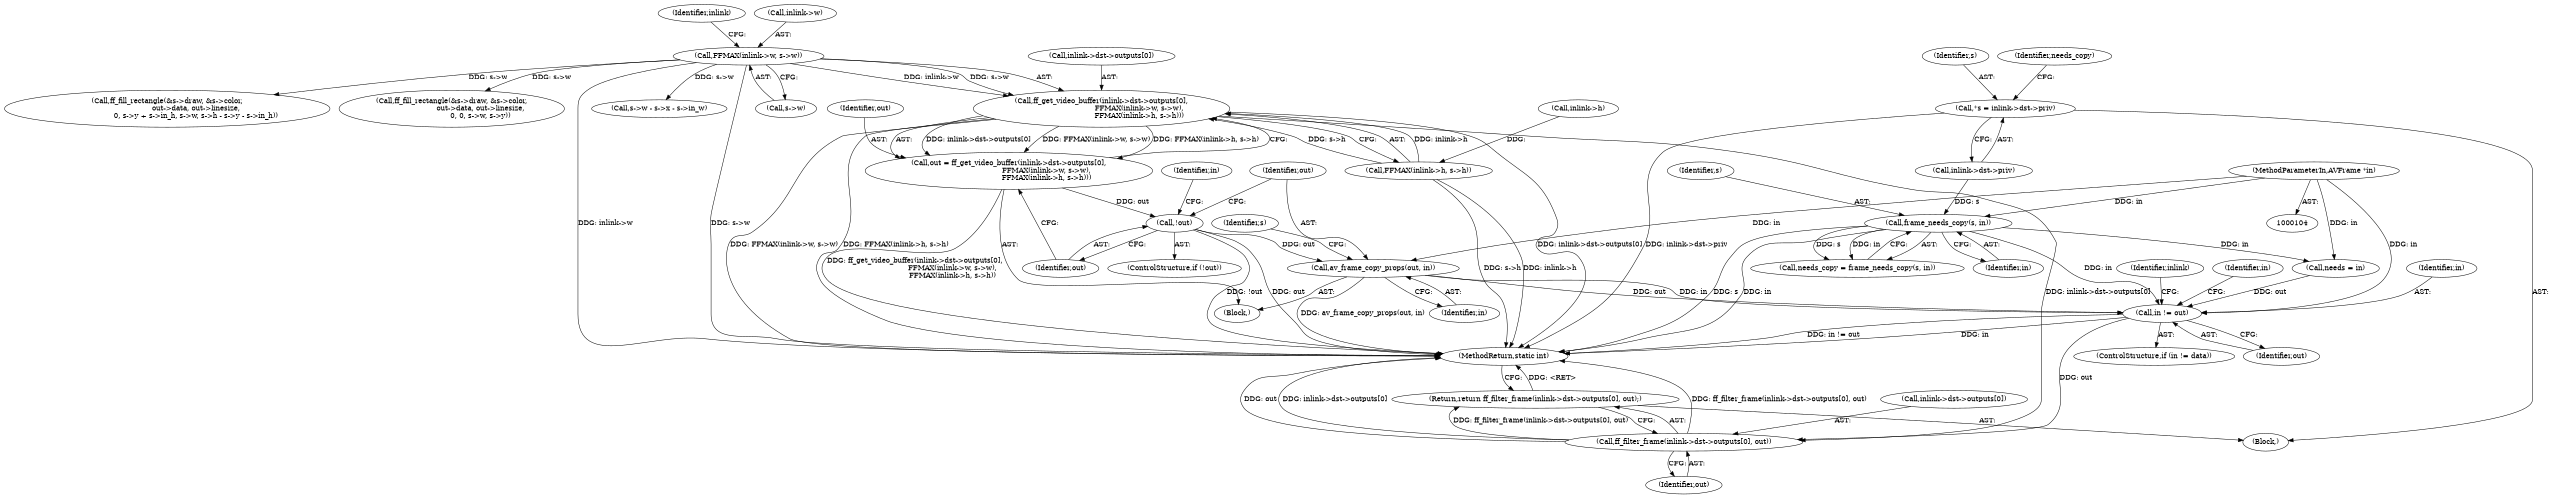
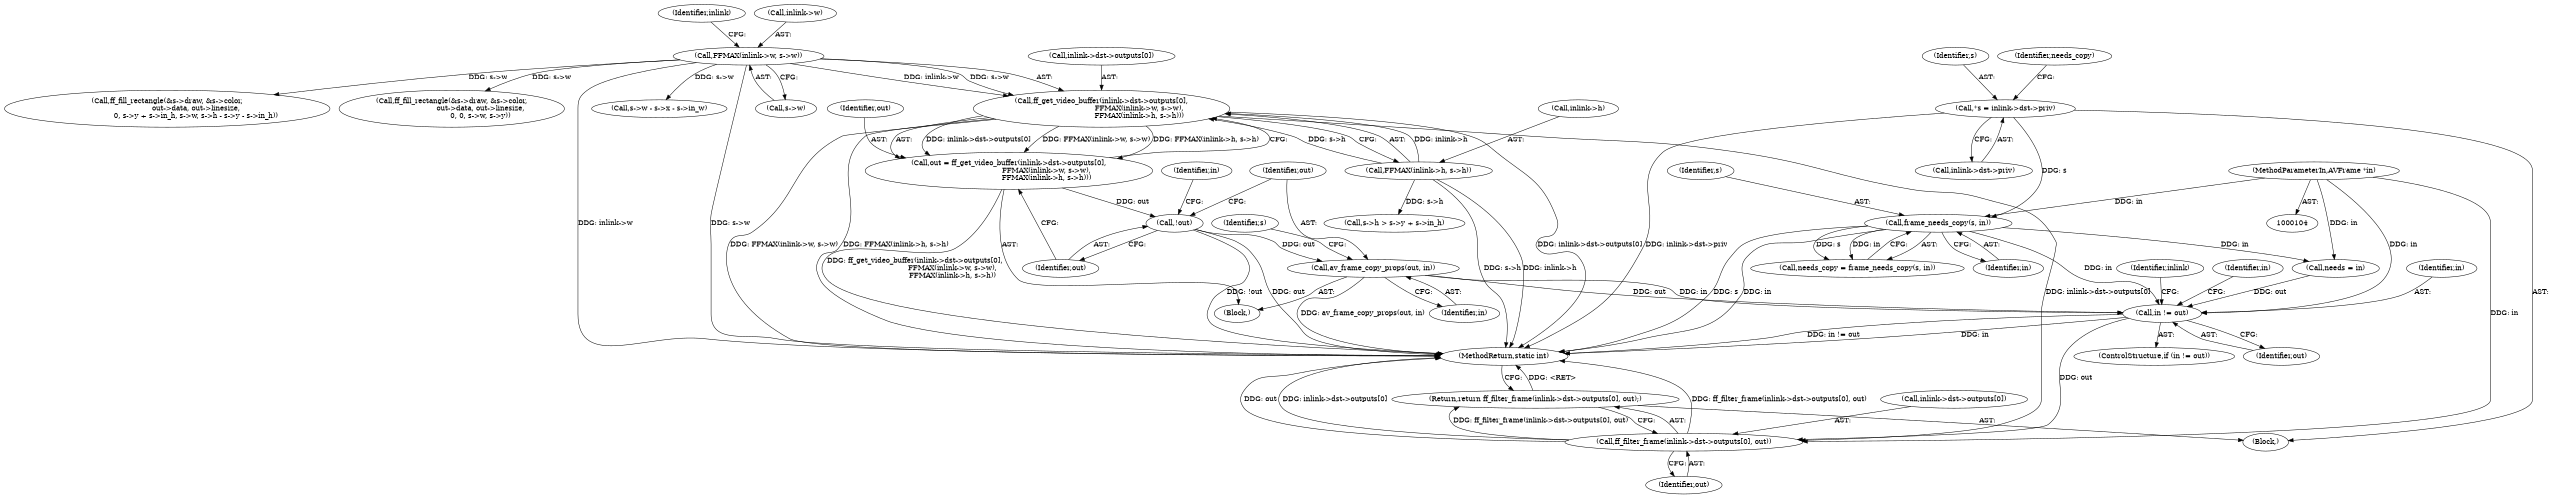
edge "(Call,inlink->h)" -> "(Call,FFMAX(inlink->h, s->h))": label "DDG: " -> "AST: "
edge "(Call,inlink->dst->priv)" -> "(Call,frame_needs_copy(s, in))": now "(Call,*s = inlink->dst->priv)" -> "(Call,frame_needs_copy(s, in))"
edge "(MethodParameterIn,AVFrame *in)" -> "(Call,av_frame_copy_props(out, in))": now "(MethodParameterIn,AVFrame *in)" -> "(Call,ff_filter_frame(inlink->dst->outputs[0], out))"
node "(Call,s->h > s->y + s->in_h)": added
node "(ControlStructure,if (!out))": removed
node "(ControlStructure,if (in != data))": label "(ControlStructure,if (in != data))" -> "(ControlStructure,if (in != out))"
